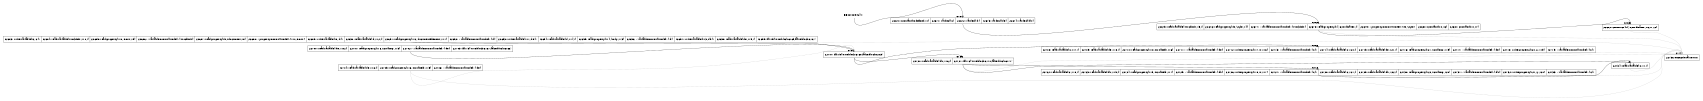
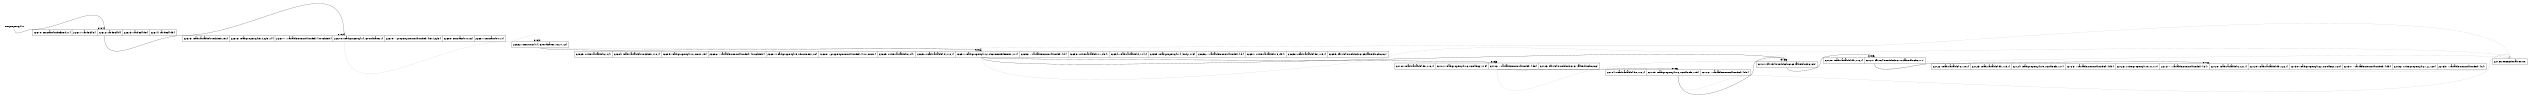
edge "22675: read-variable['MochiKit',v5,-]" -> "22682: construct [v4,'Coordinates',v6,v7,v2]": color black -> gray
edge "22675: read-variable['MochiKit',v5,-]" -> "22736: exceptional-return": removed
edge "22682: construct [v4,'Coordinates',v6,v7,v2]" -> "22683: write-variable[v2,'c']*": added
node "22708: read-variable['c',v17,-]": removed
edge "22700: read-variable['de',v16,-]" -> "22707: if[v15](true-block:6168,false-block:6169)": color black -> gray
edge "22683: write-variable[v2,'c']*" -> "22700: read-variable['de',v16,-]": added
node "22734: read-variable['c',v1,-]": removed
edge "22704: read-variable['de',v16,-]" -> "22707: if[v15](true-block:6168,false-block:6169)": color gray -> black
edge "22700: read-variable['de',v16,-]" -> "22704: read-variable['de',v16,-]": added
